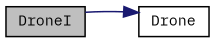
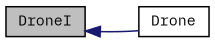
edge "DroneI" -> "Drone": reversed
